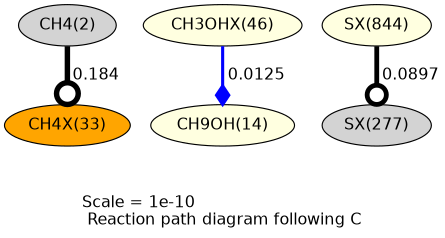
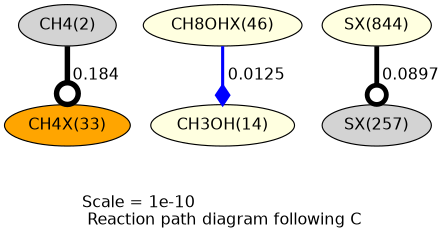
node "CH3OHX(46)": label "CH3OHX(46)" -> "CH8OHX(46)"
node "CH9OH(14)": label "CH9OH(14)" -> "CH3OH(14)"
node "SX(277)": label "SX(277)" -> "SX(257)"
